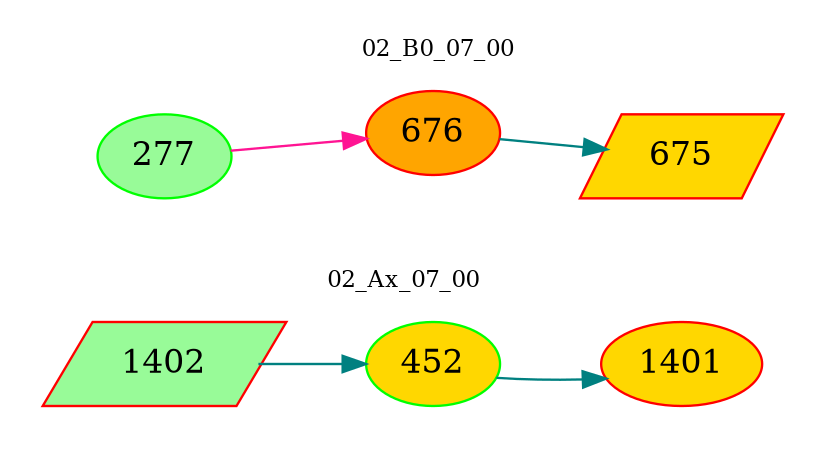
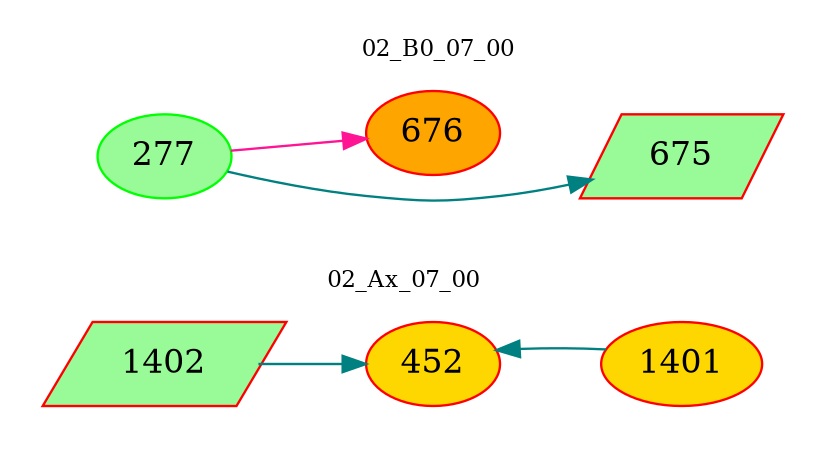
edge "676" -> "675": now "277" -> "675"
node "675": fillcolor gold -> palegreen
node "452": color green -> red
edge "452" -> "1401": reversed
